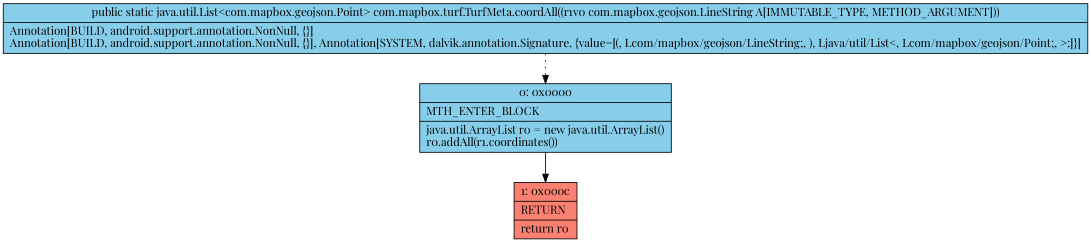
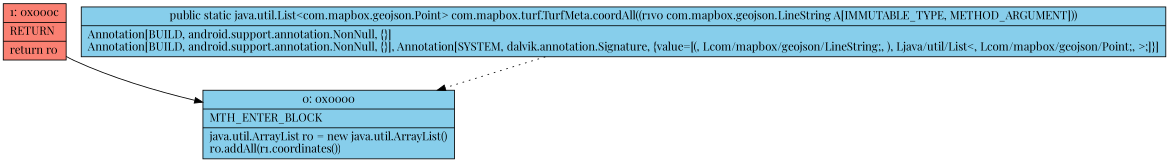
edge "0: 0x0000" -> "1: 0x000c": reversed
